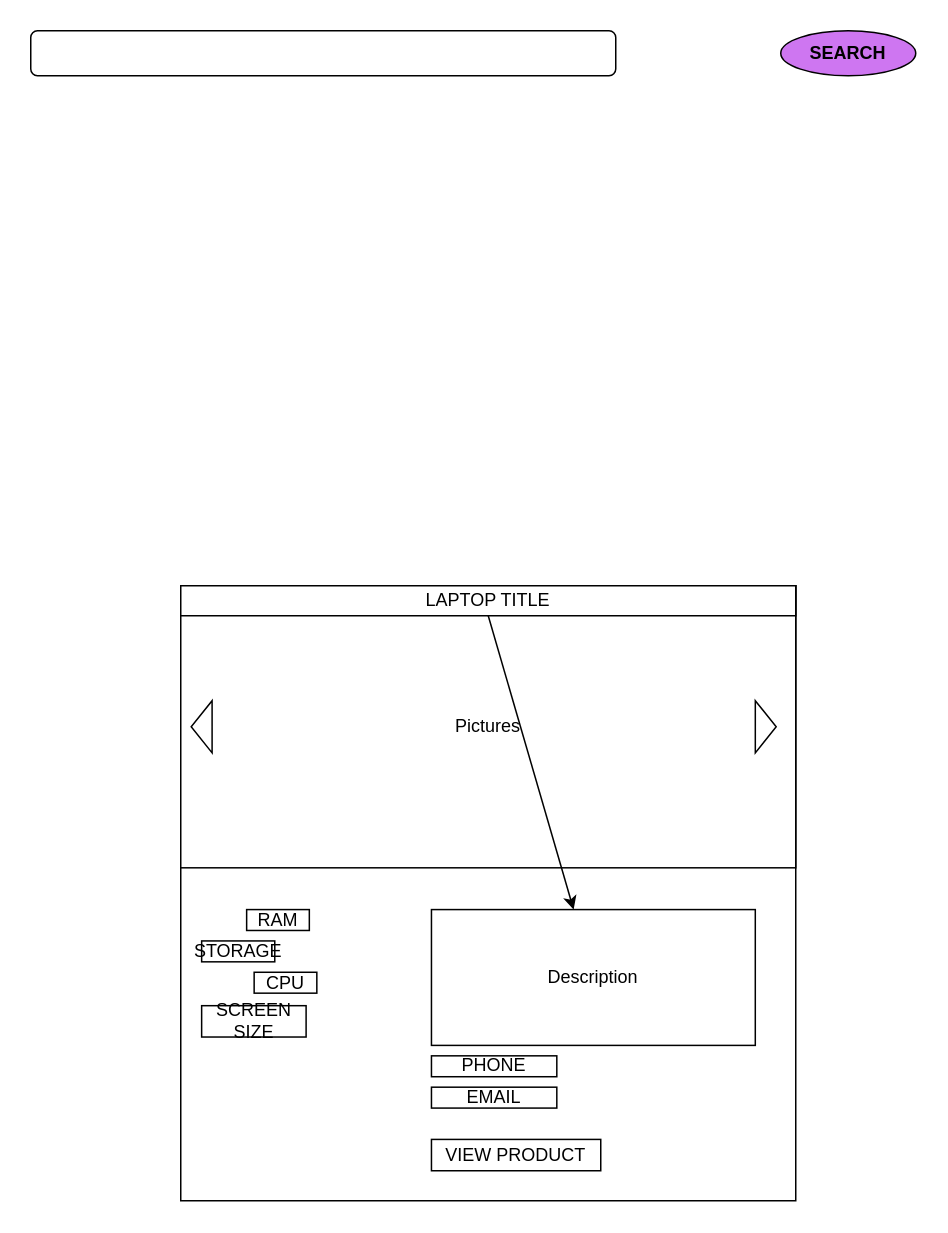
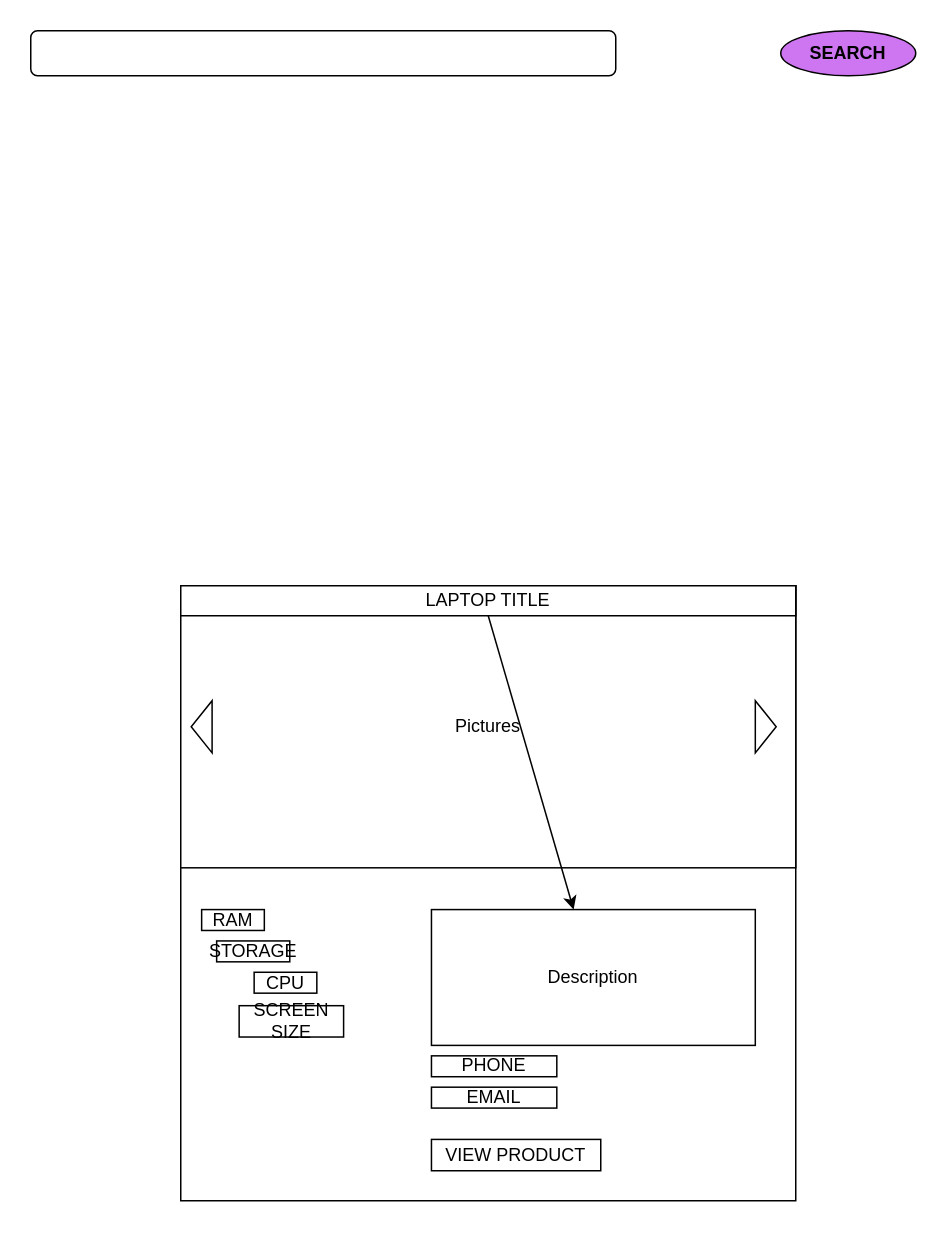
node "RAM": moved (278, 920) -> (233, 920)
node "STORAGE": moved (238, 951) -> (253, 951)
node "SCREEN SIZE": moved (254, 1021) -> (291, 1021)
